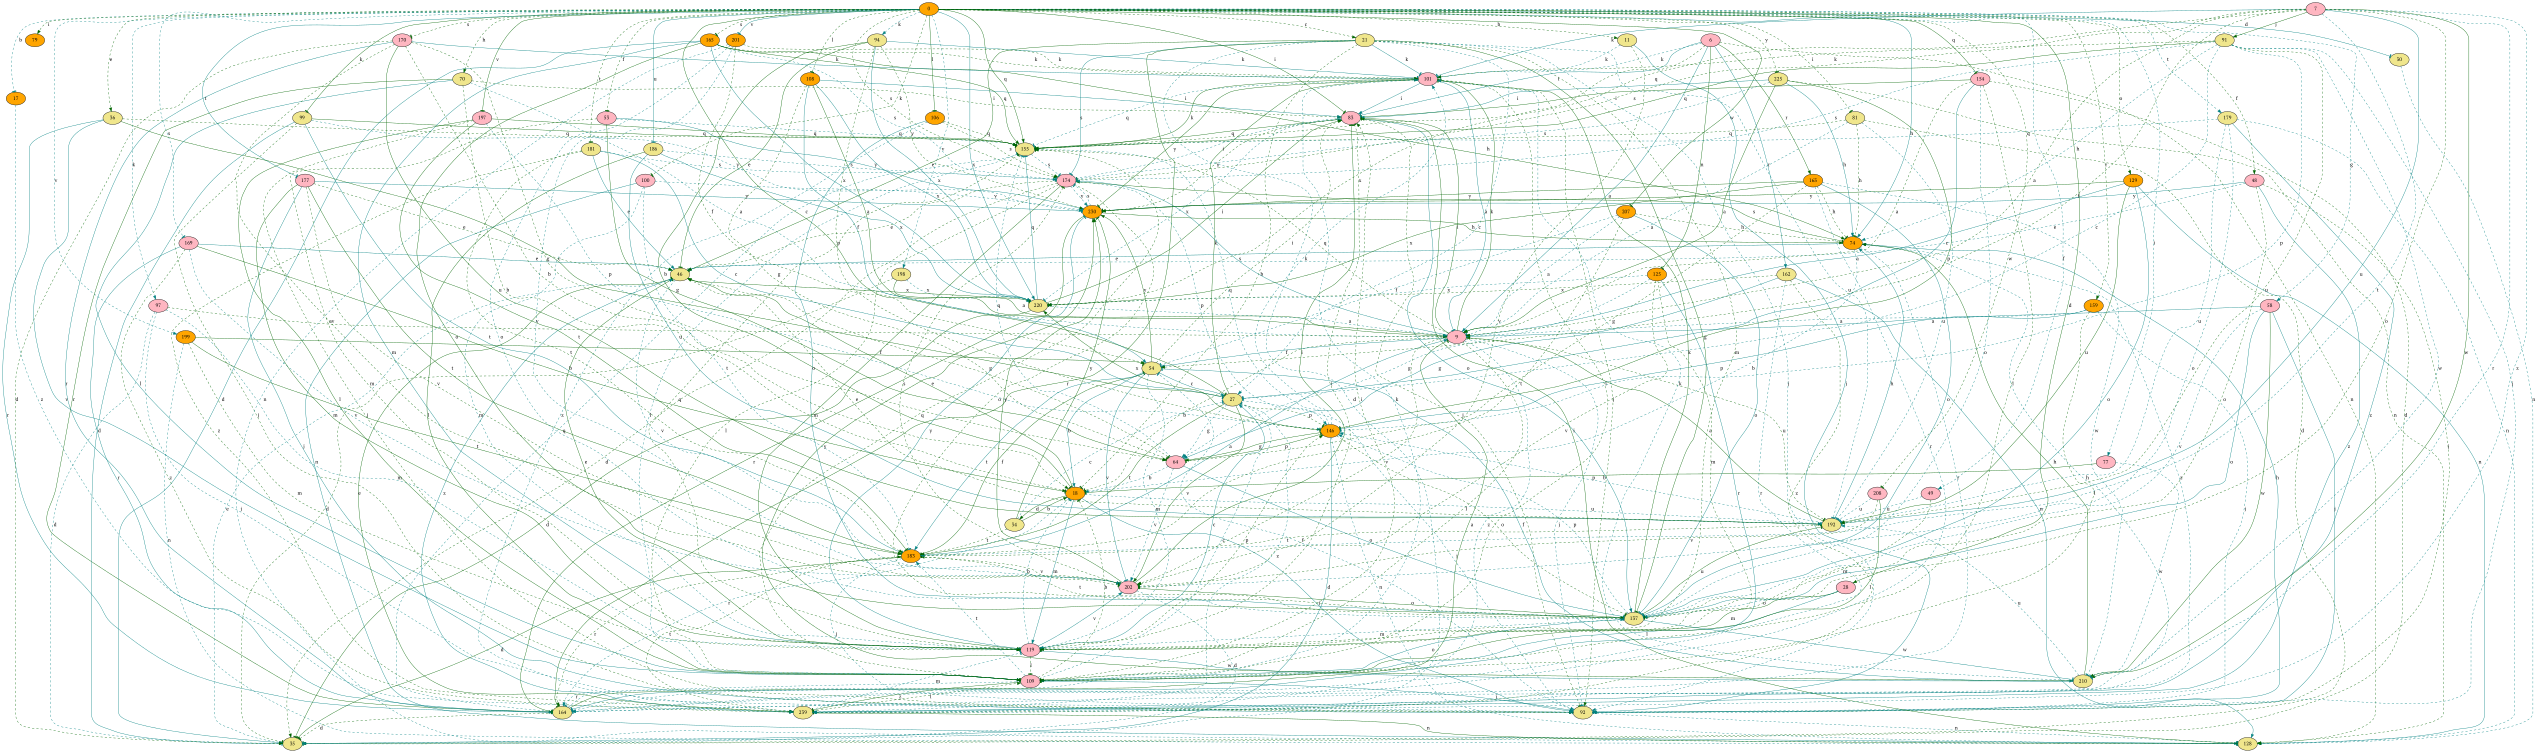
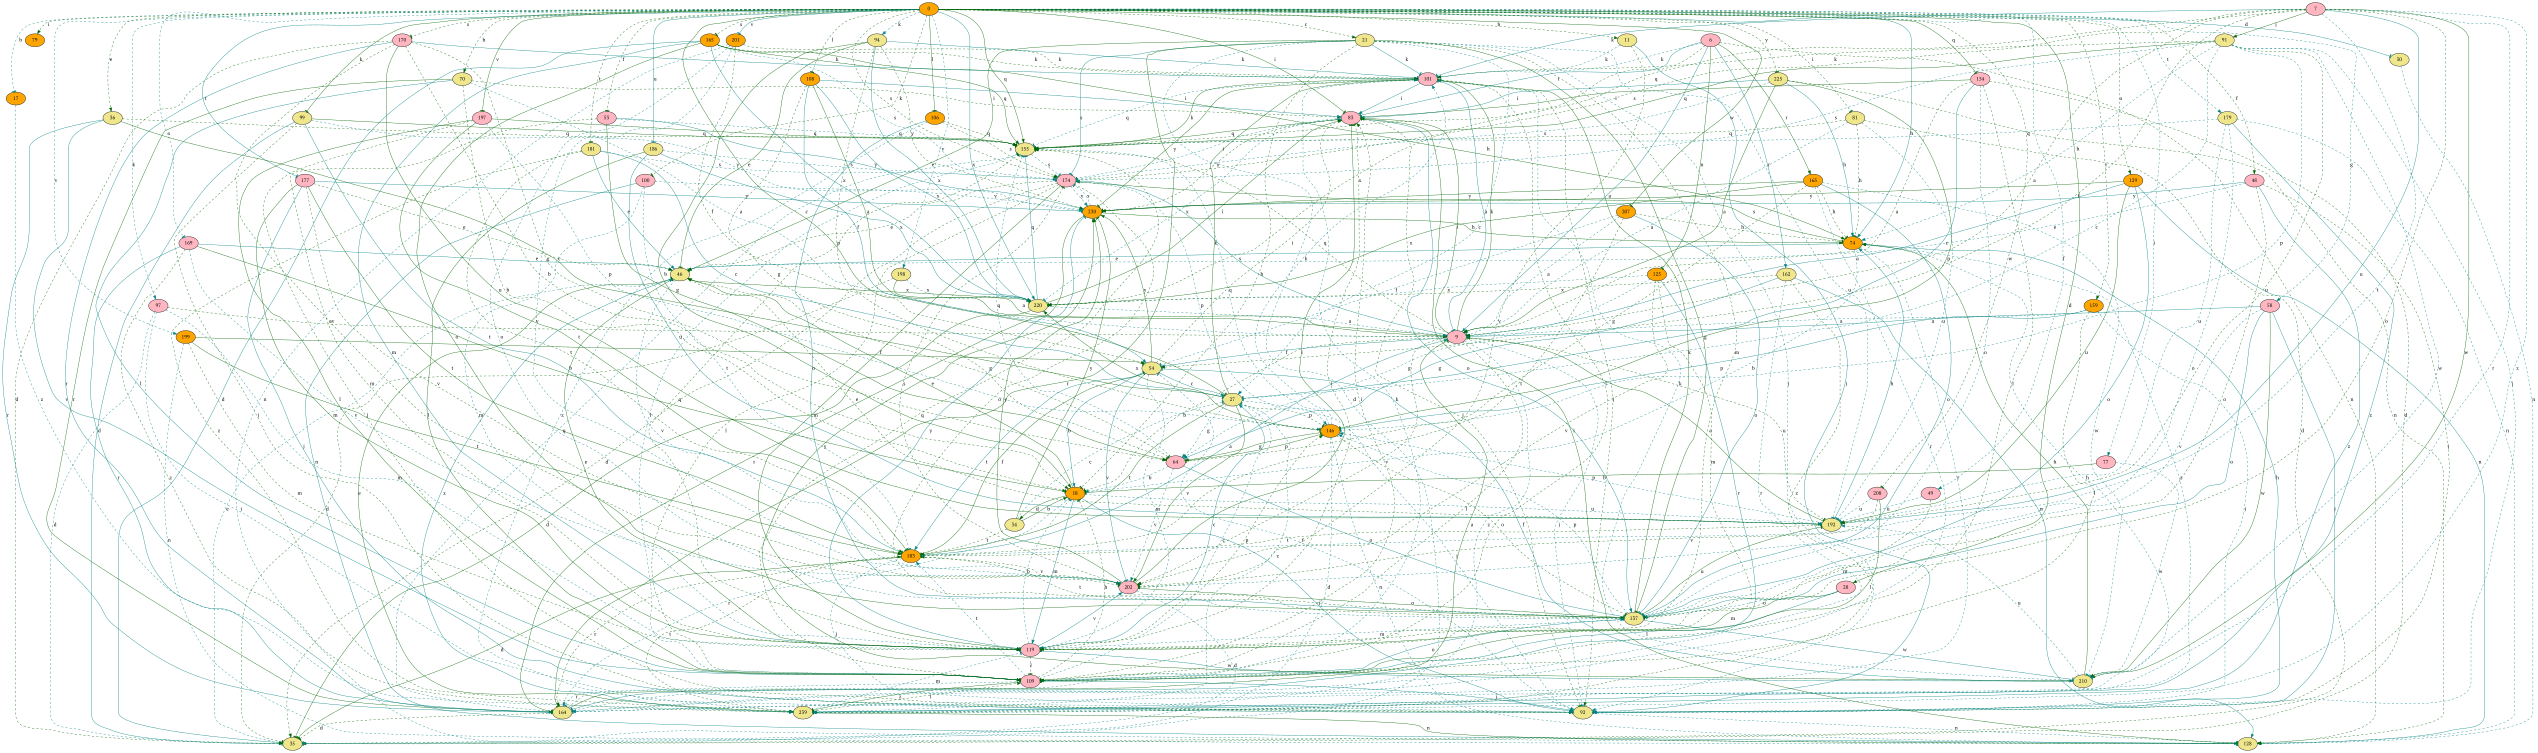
edge "94" -> "18": arrowhead tee -> normal
edge "146" -> "35": style solid -> dashed
